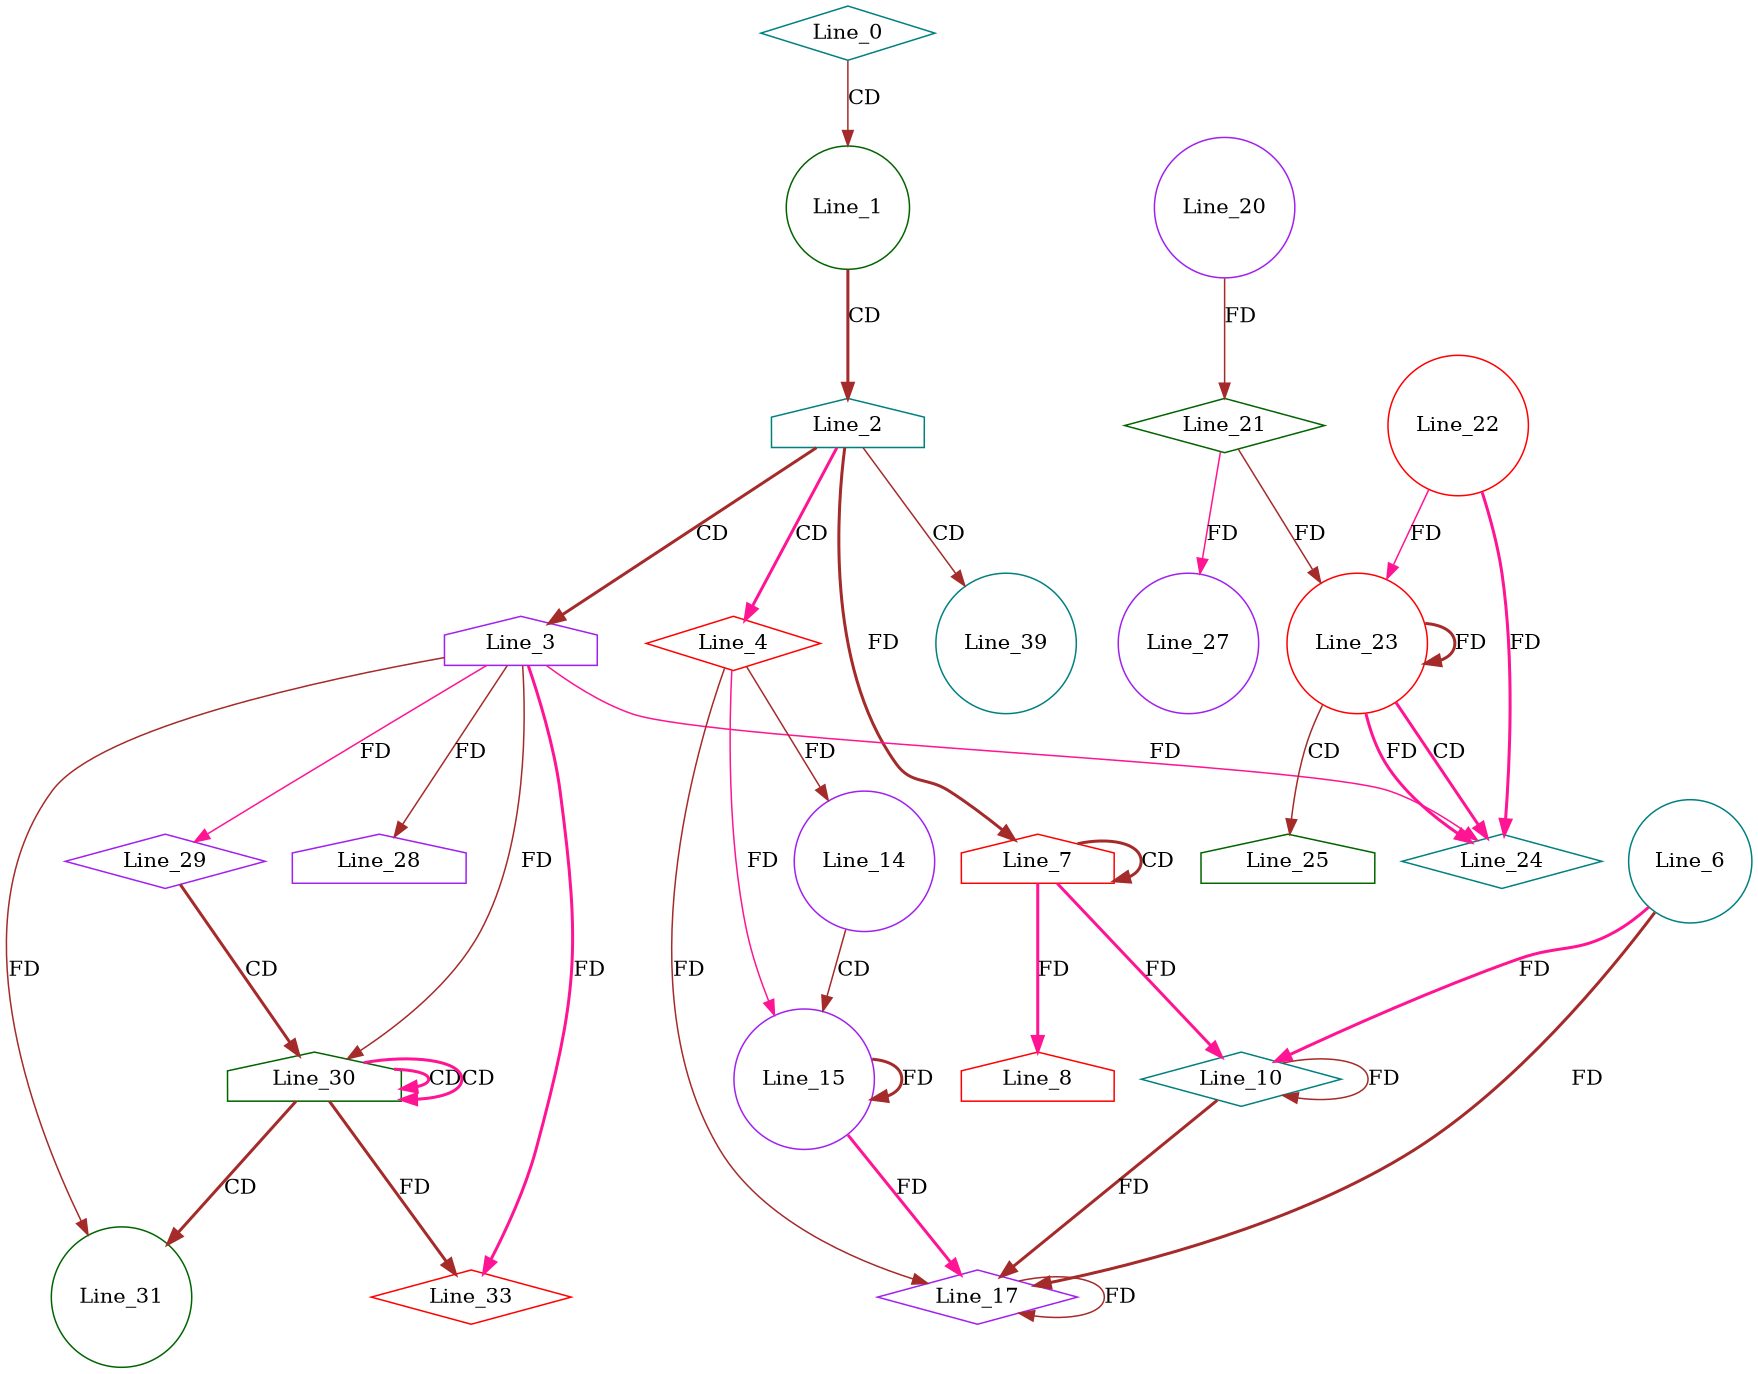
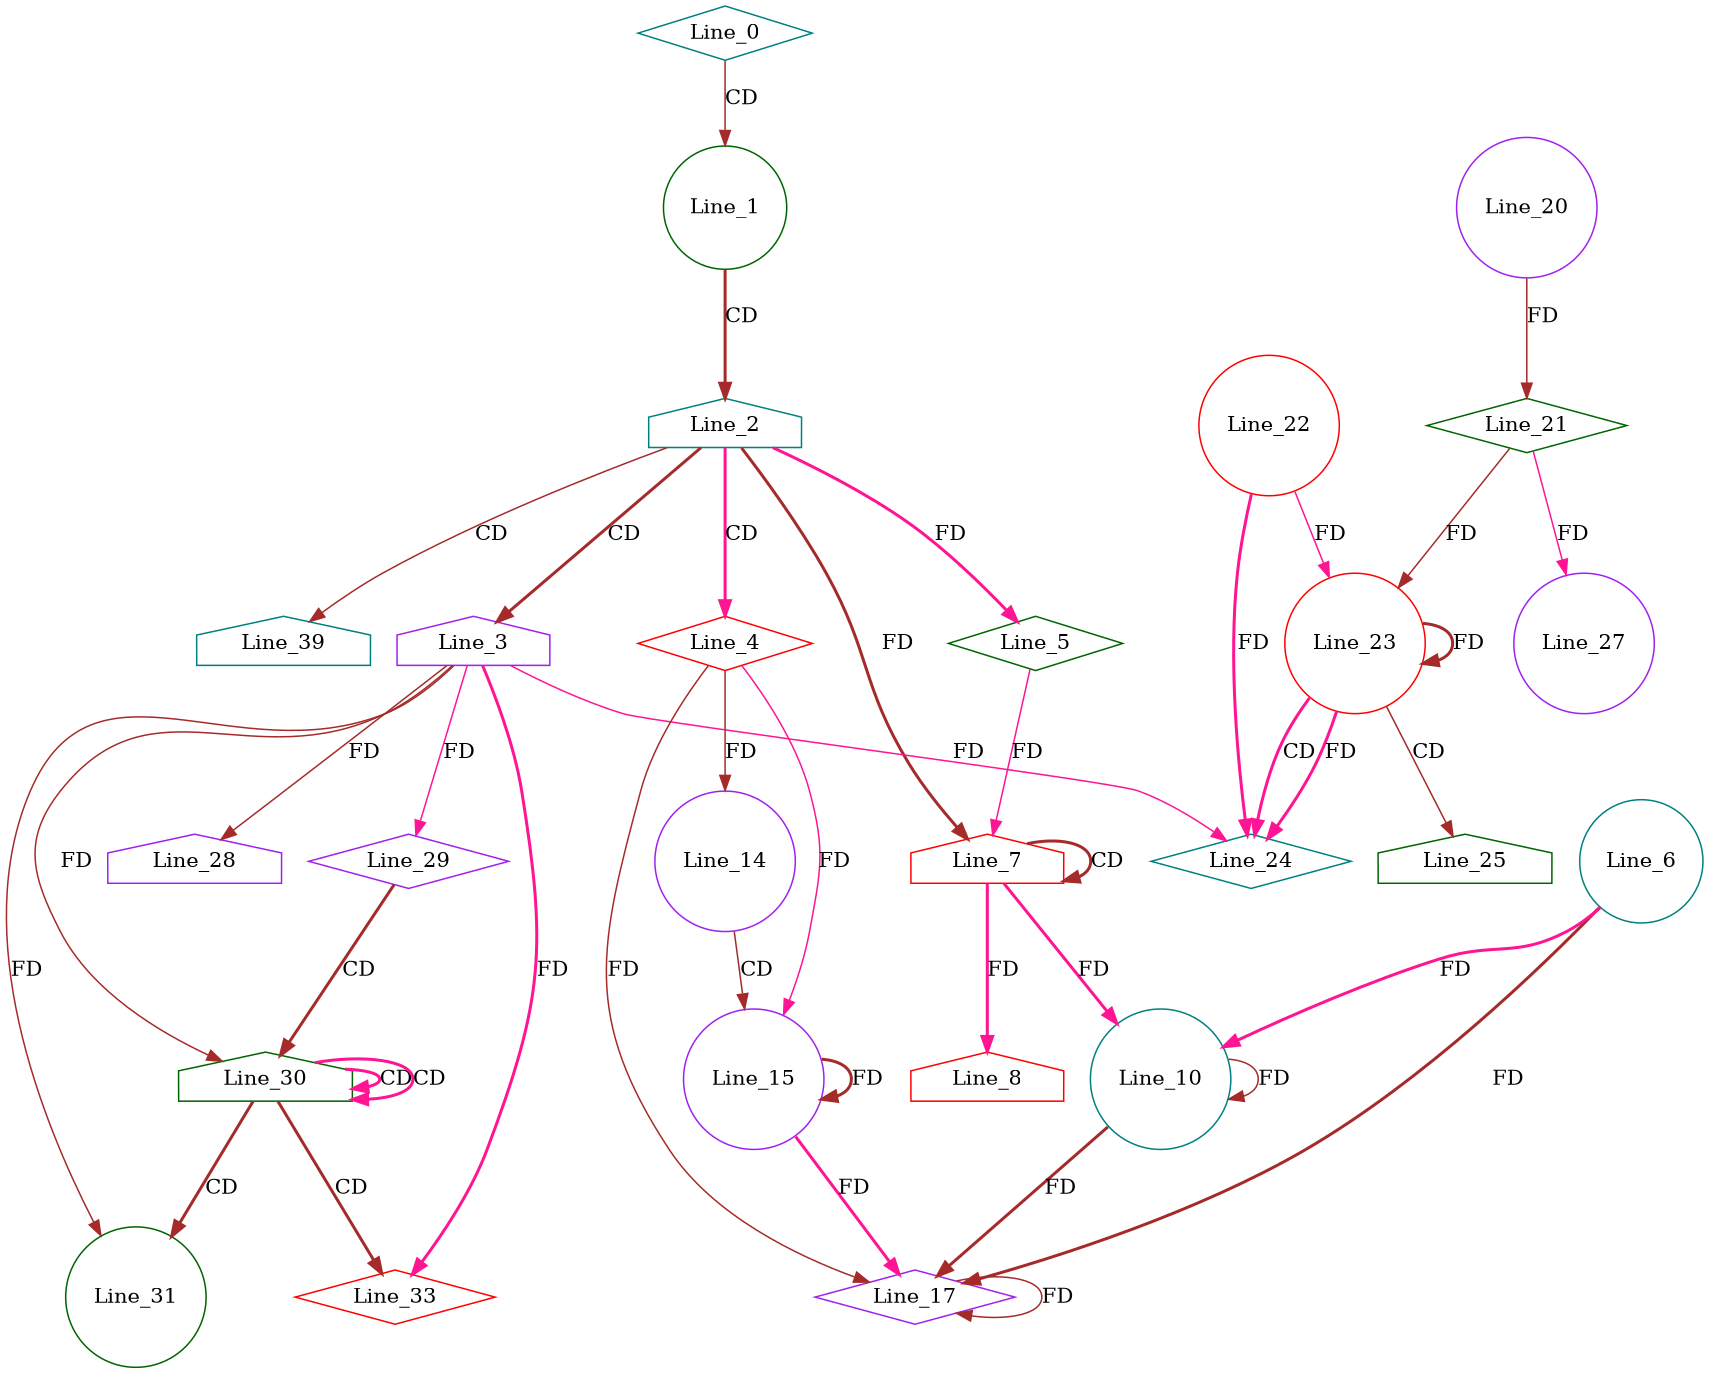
node "Line_39": shape circle -> house
node "Line_5": added
node "Line_10": shape diamond -> circle
edge "Line_30" -> "Line_33": label "FD" -> "CD"
